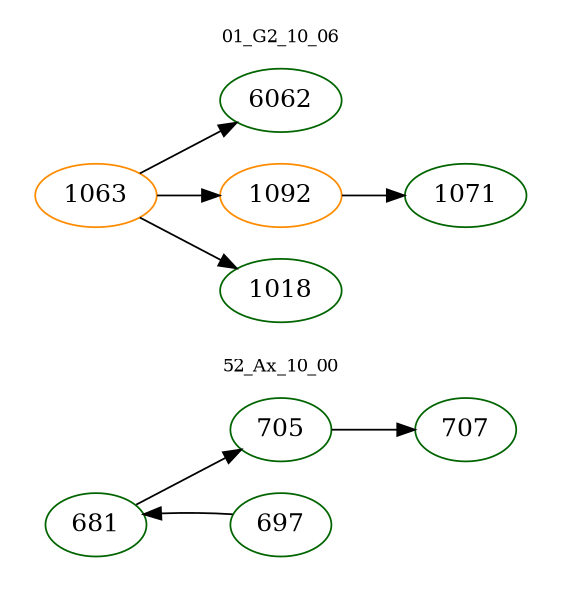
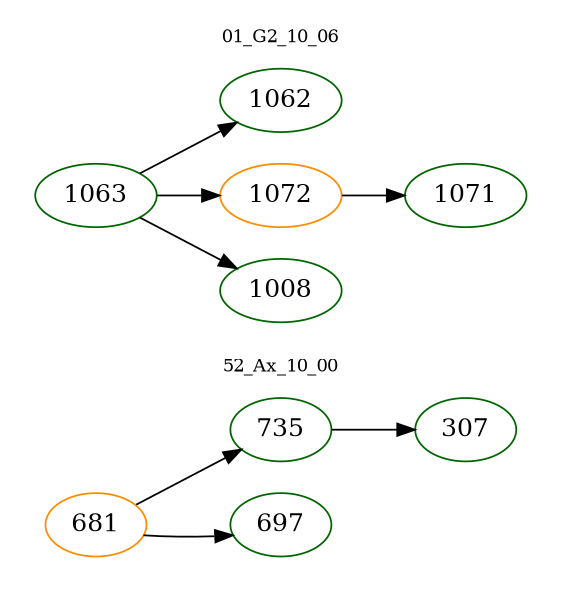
node "6062": label "6062" -> "1062"
node "1063": color darkorange -> darkgreen
node "1092": label "1092" -> "1072"
node "1018": label "1018" -> "1008"
node "705": label "705" -> "735"
node "707": label "707" -> "307"
edge "697" -> "681": reversed
node "681": color darkgreen -> darkorange
